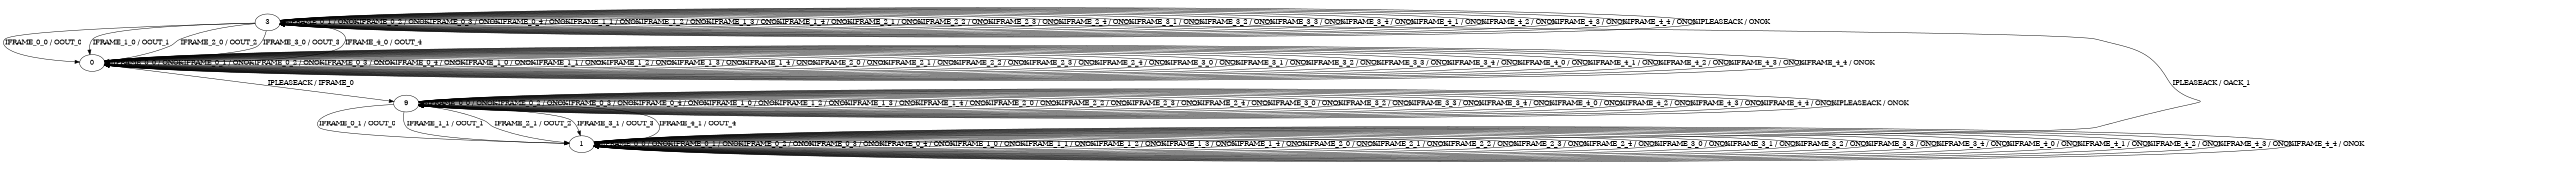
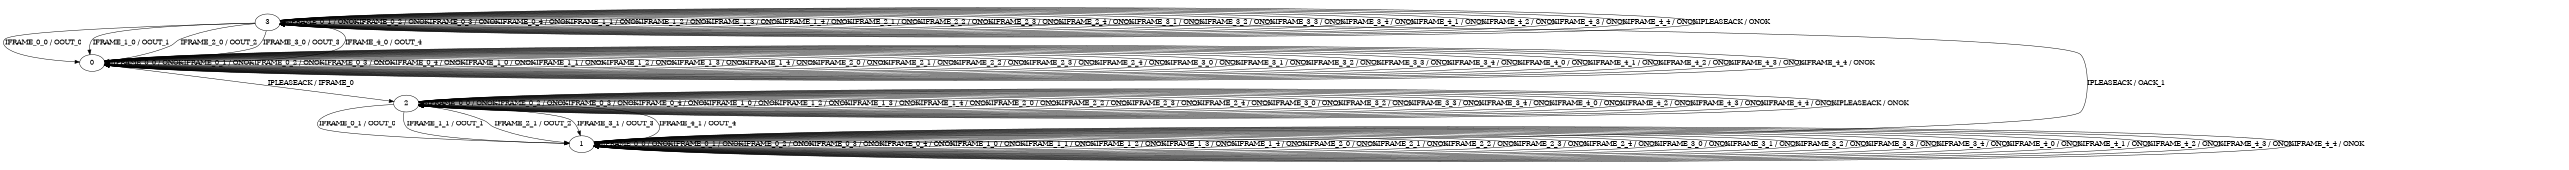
edge "1" -> "3": reversed
node "9": label "9" -> "2"
